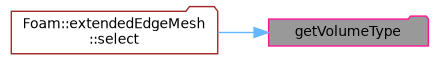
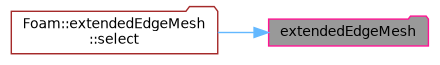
node "getVolumeType": label "getVolumeType" -> "extendedEdgeMesh"
